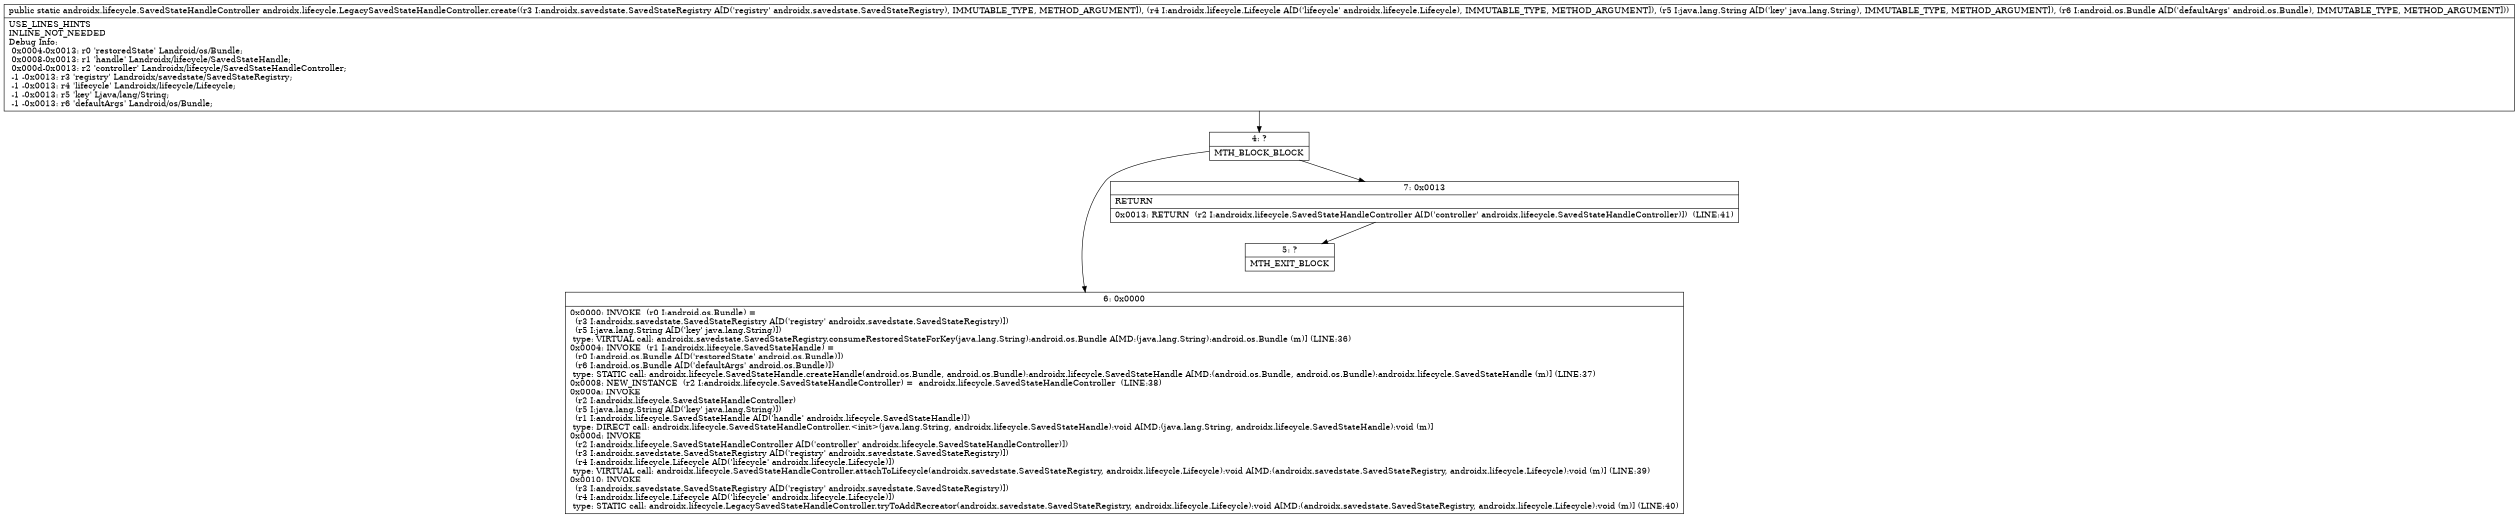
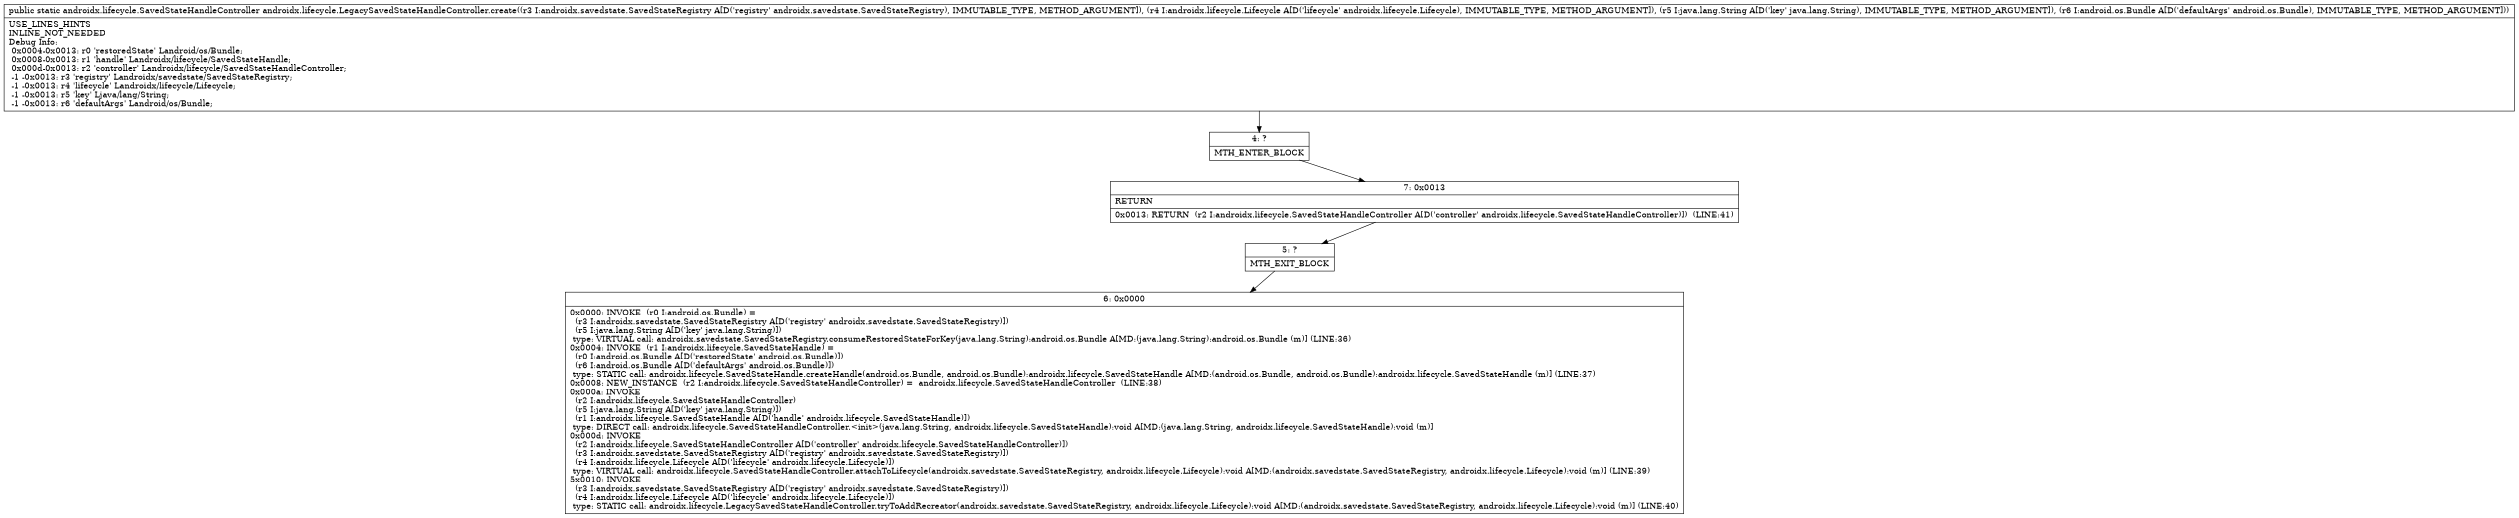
node "4: ?": text "MTH_BLOCK_BLOCK" -> "MTH_ENTER_BLOCK"
edge "4: ?" -> "6: 0x0000": now "5: ?" -> "6: 0x0000"
node "6: 0x0000": text "0x0010: INVOKE" -> "5x0010: INVOKE"
